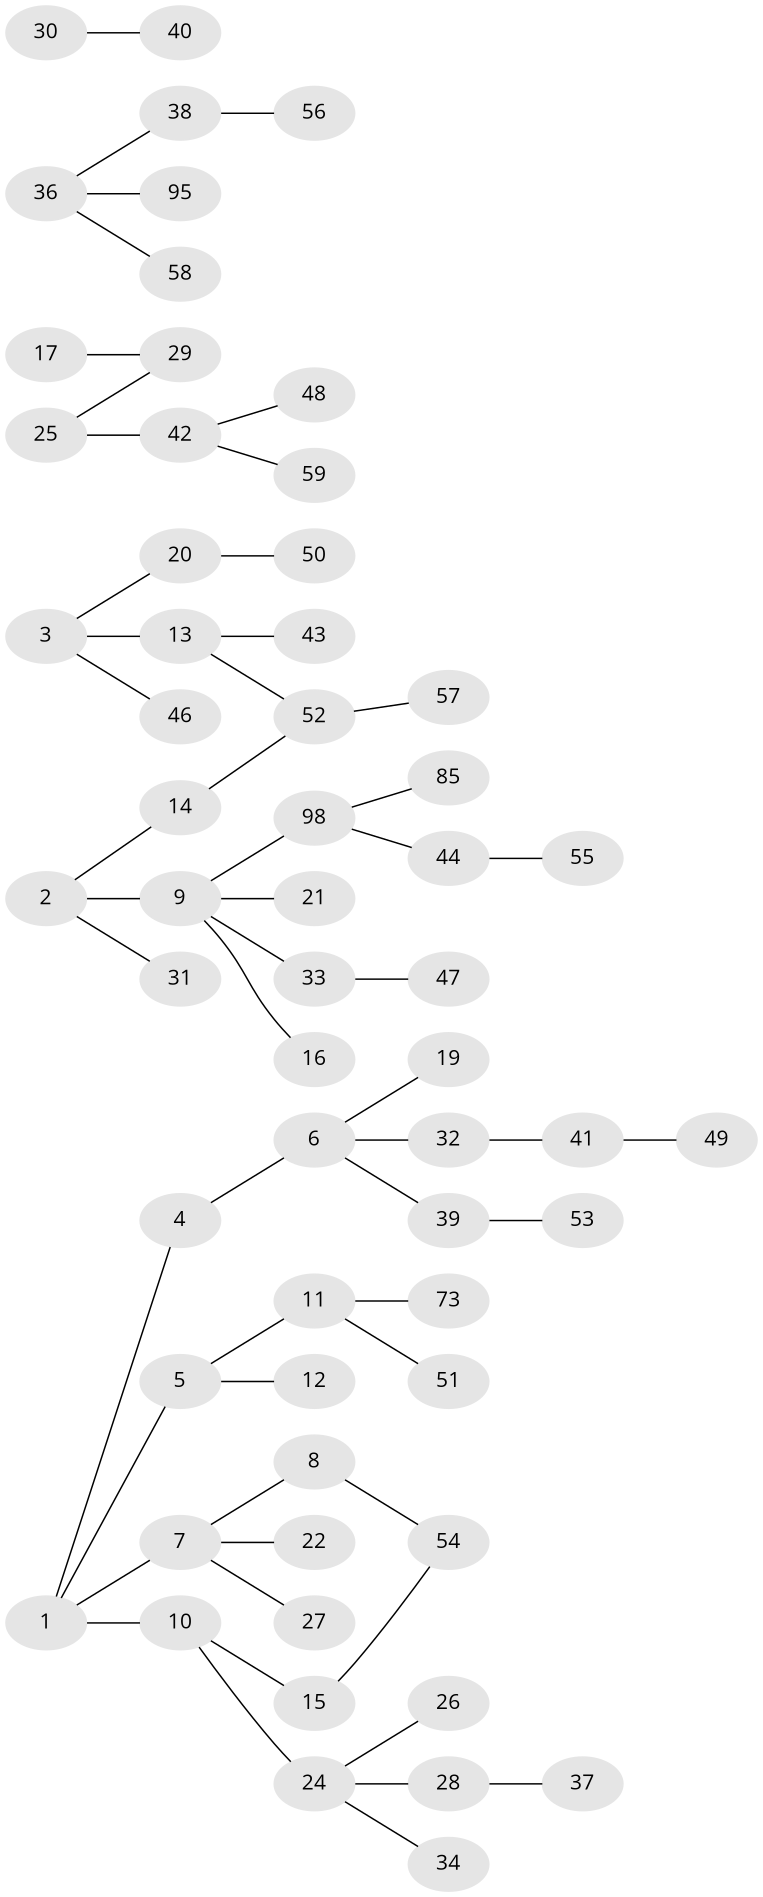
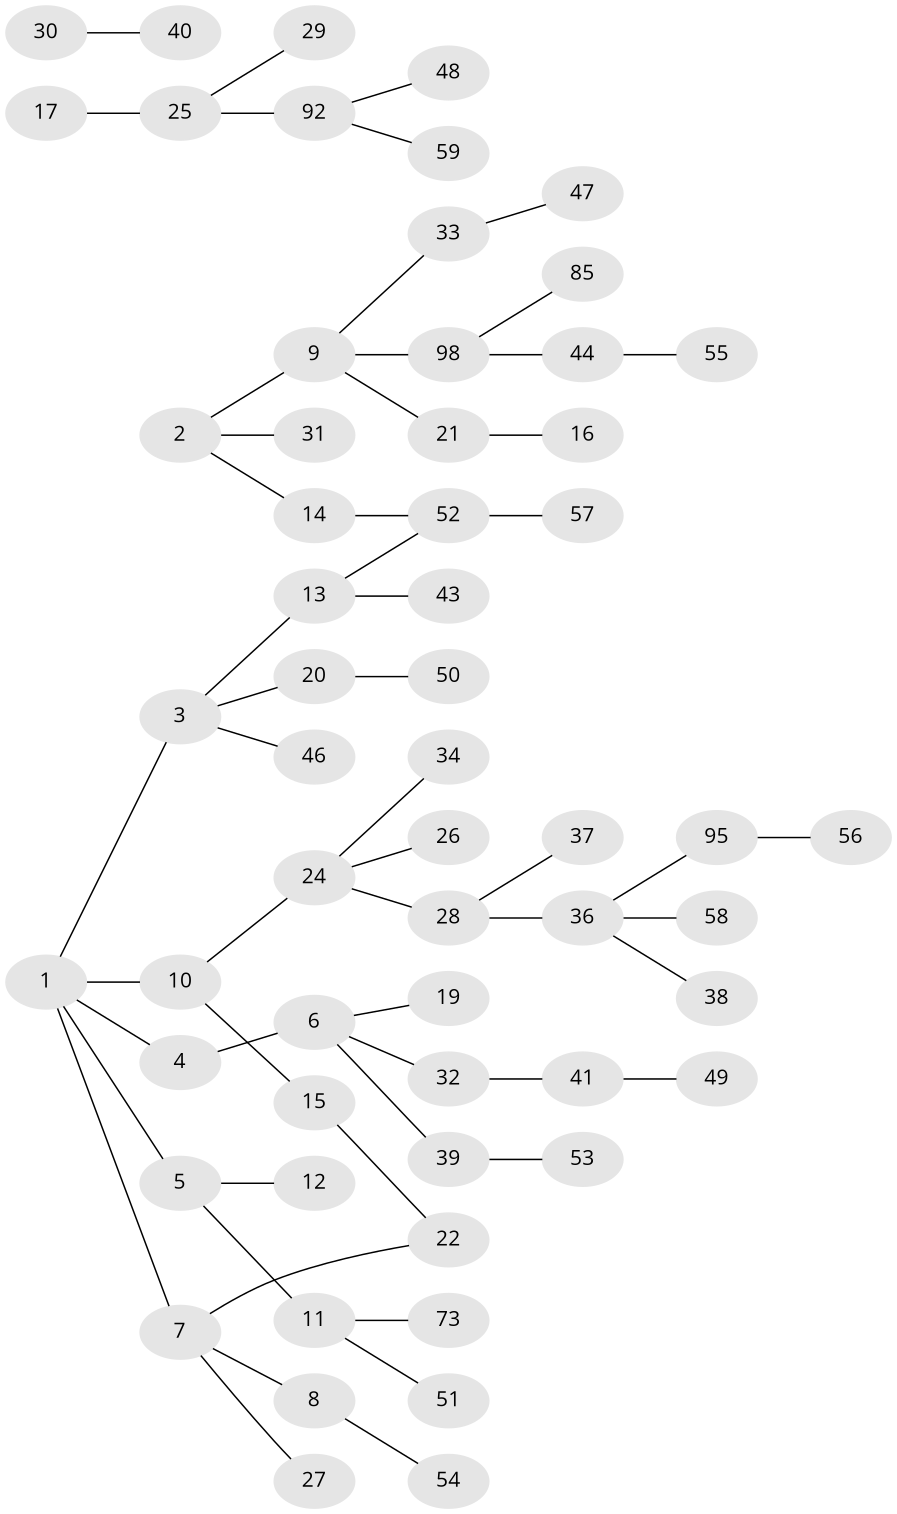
edge "38" -- "56": now "95" -- "56"
edge "17" -- "29": now "17" -- "25"
node "42": label "42" -> "92"
edge "3" -- "1": added
edge "28" -- "36": added
edge "9" -- "16": now "21" -- "16"
edge "54" -- "15": now "22" -- "15"
